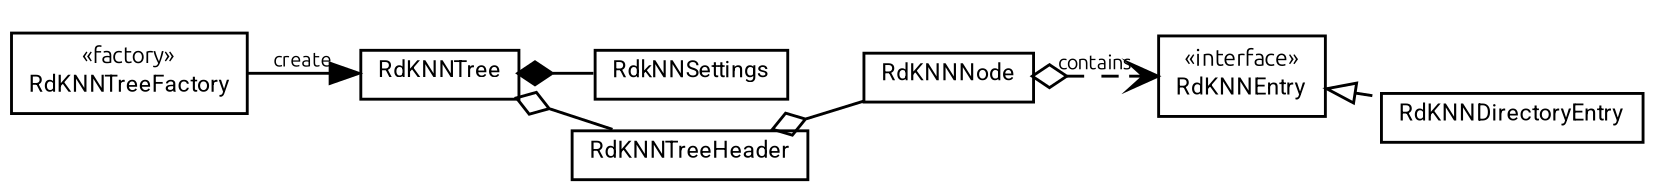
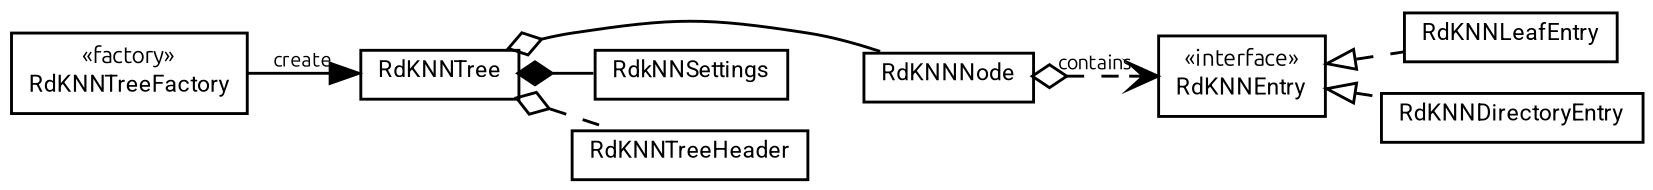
node "RdKNNLeafEntry": added
edge "RdKNNNode" -> "RdKNNTreeHeader": now "RdKNNNode" -> "RdKNNTree"
edge "RdKNNTreeHeader" -> "RdKNNTree": style solid -> dashed
